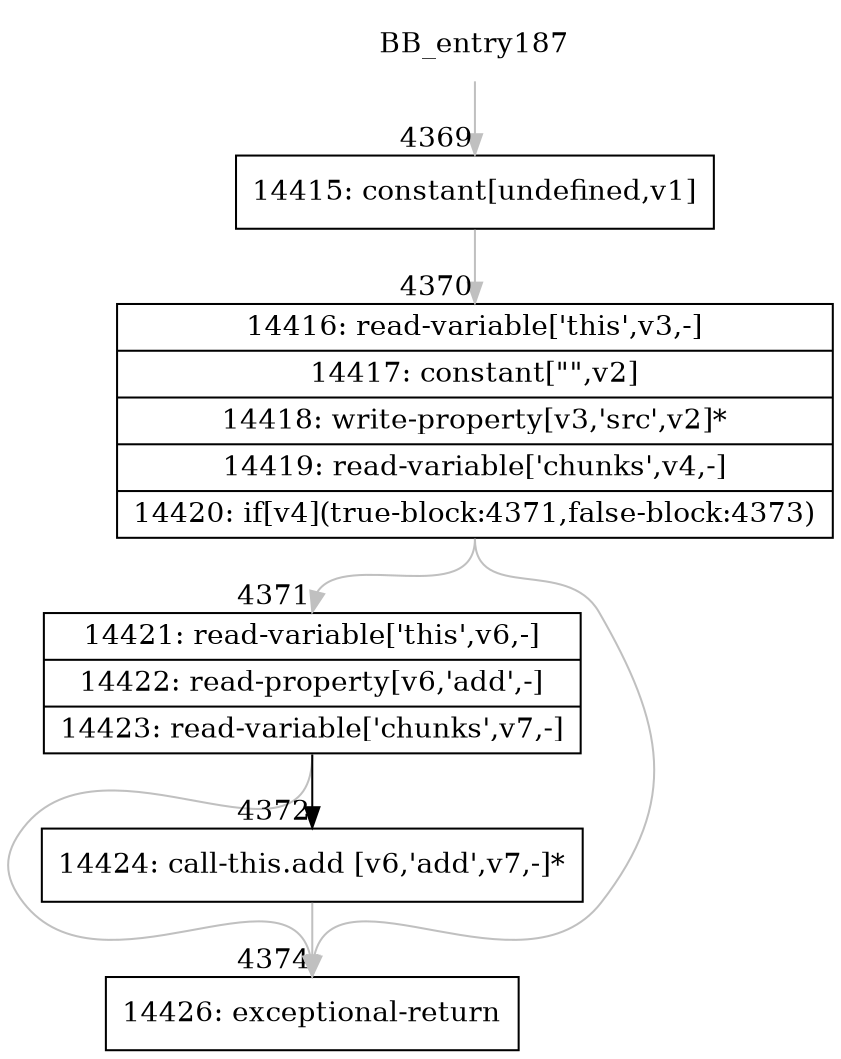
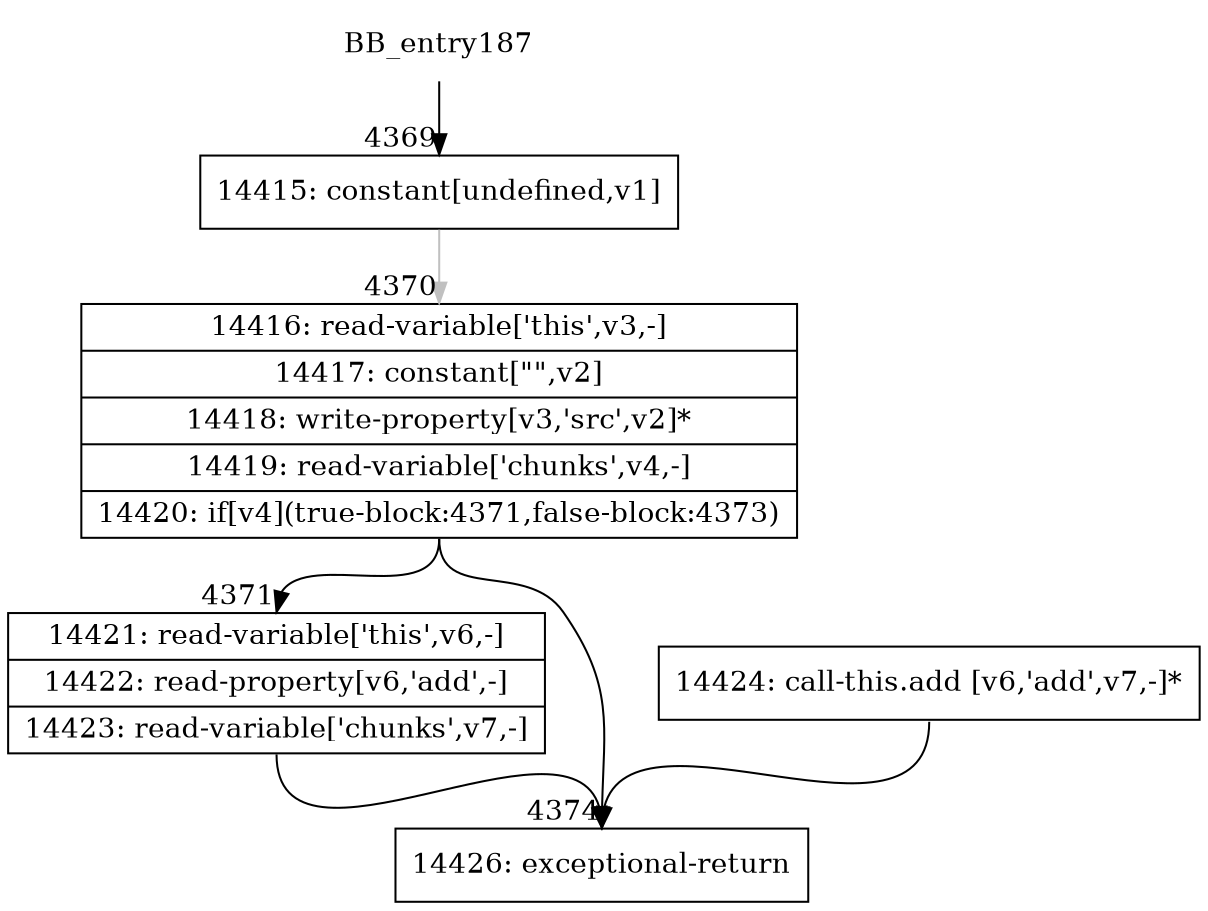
edge "BB_entry187" -> "14415: constant[undefined,v1]": color gray -> black
edge "14416: read-variable['this',v3,-]" -> "14421: read-variable['this',v6,-]": color gray -> black
edge "14421: read-variable['this',v6,-]" -> "14424: call-this.add [v6,'add',v7,-]*": removed
edge "14416: read-variable['this',v3,-]" -> "14426: exceptional-return": color gray -> black
edge "14421: read-variable['this',v6,-]" -> "14426: exceptional-return": color gray -> black
edge "14424: call-this.add [v6,'add',v7,-]*" -> "14426: exceptional-return": color gray -> black
